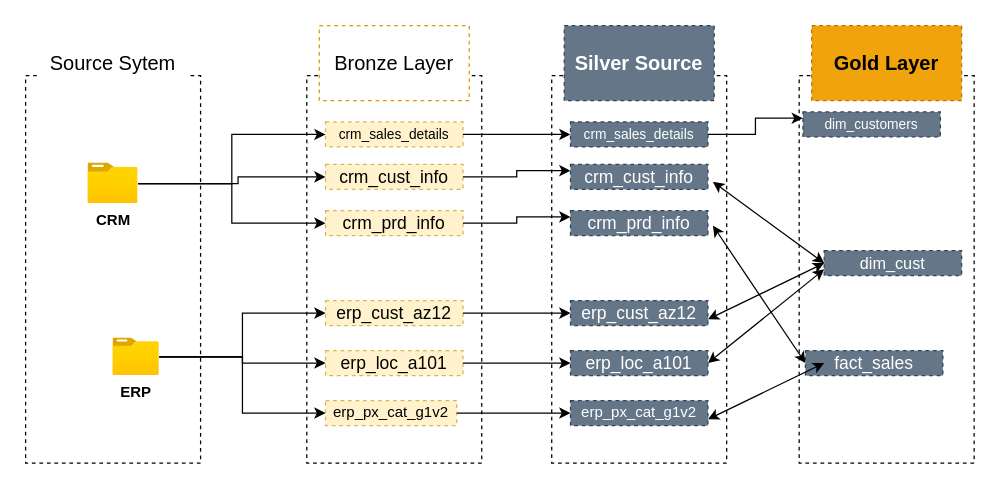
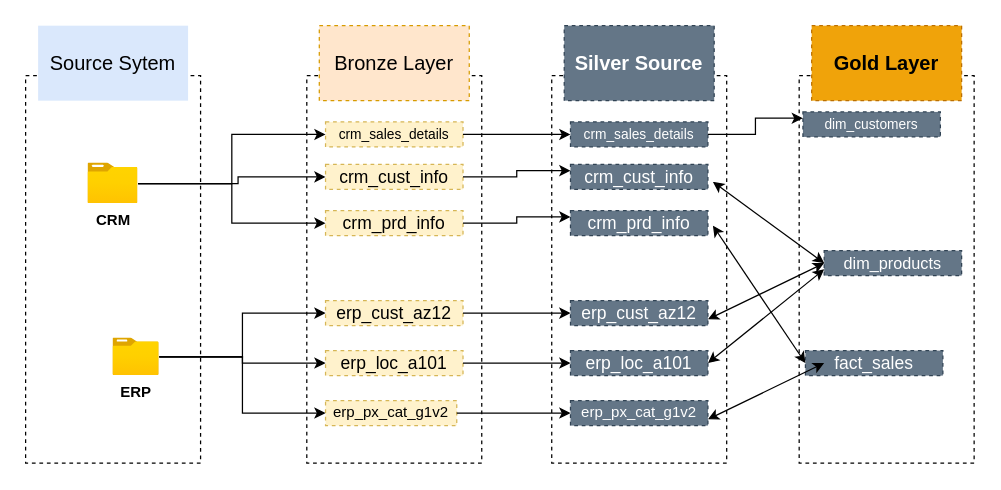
node "Source Sytem": fillcolor #ffffff -> #dae8fc
node "Bronze Layer": fillcolor #ffffff -> #ffe6cc
node "dim_cust": label "dim_cust" -> "dim_products"
